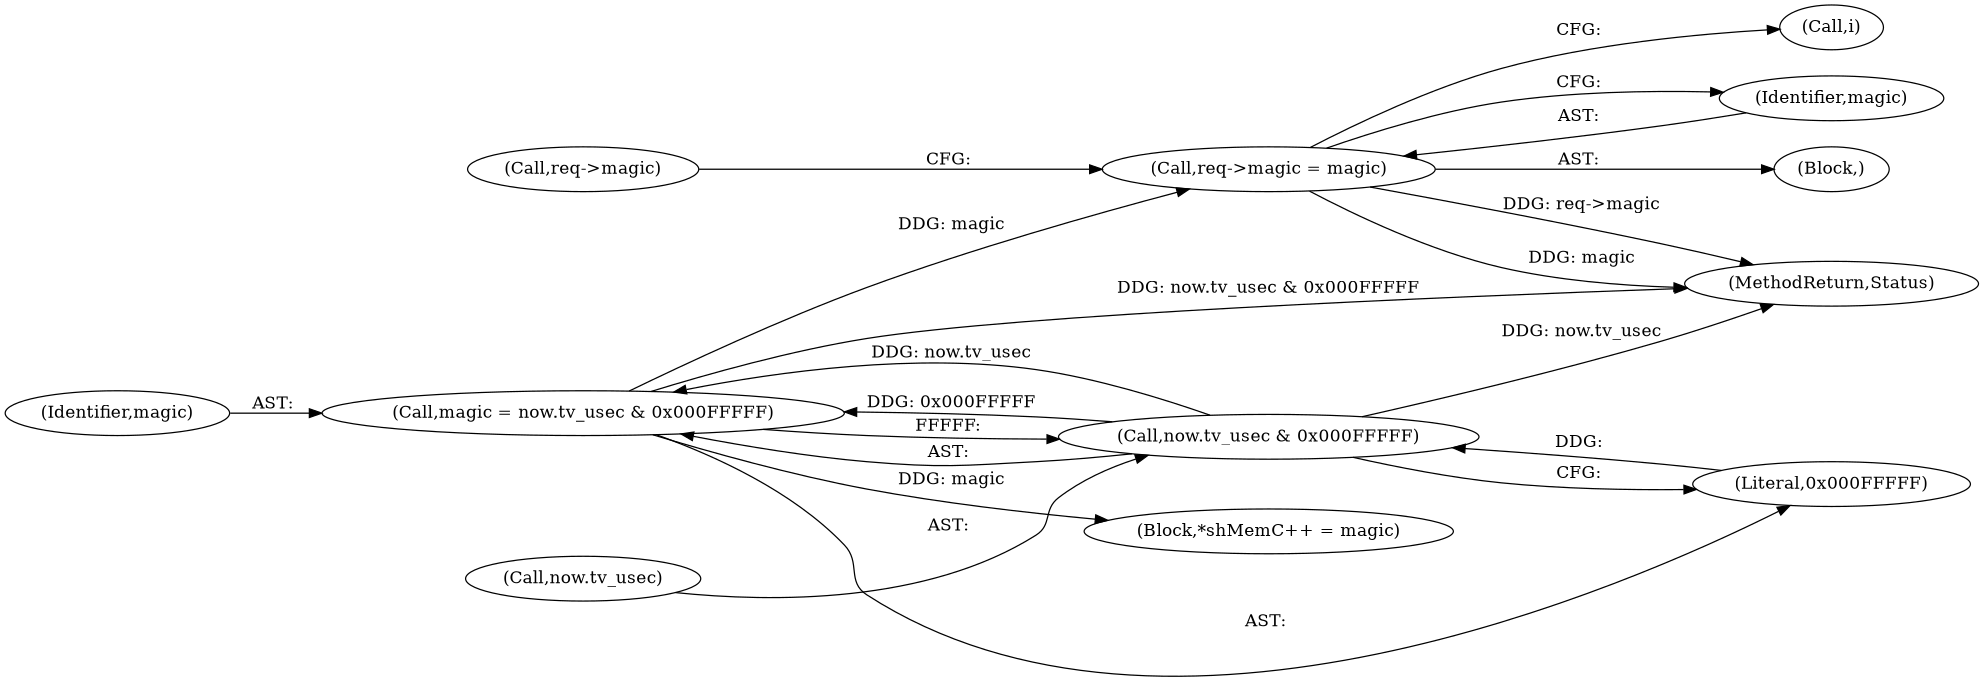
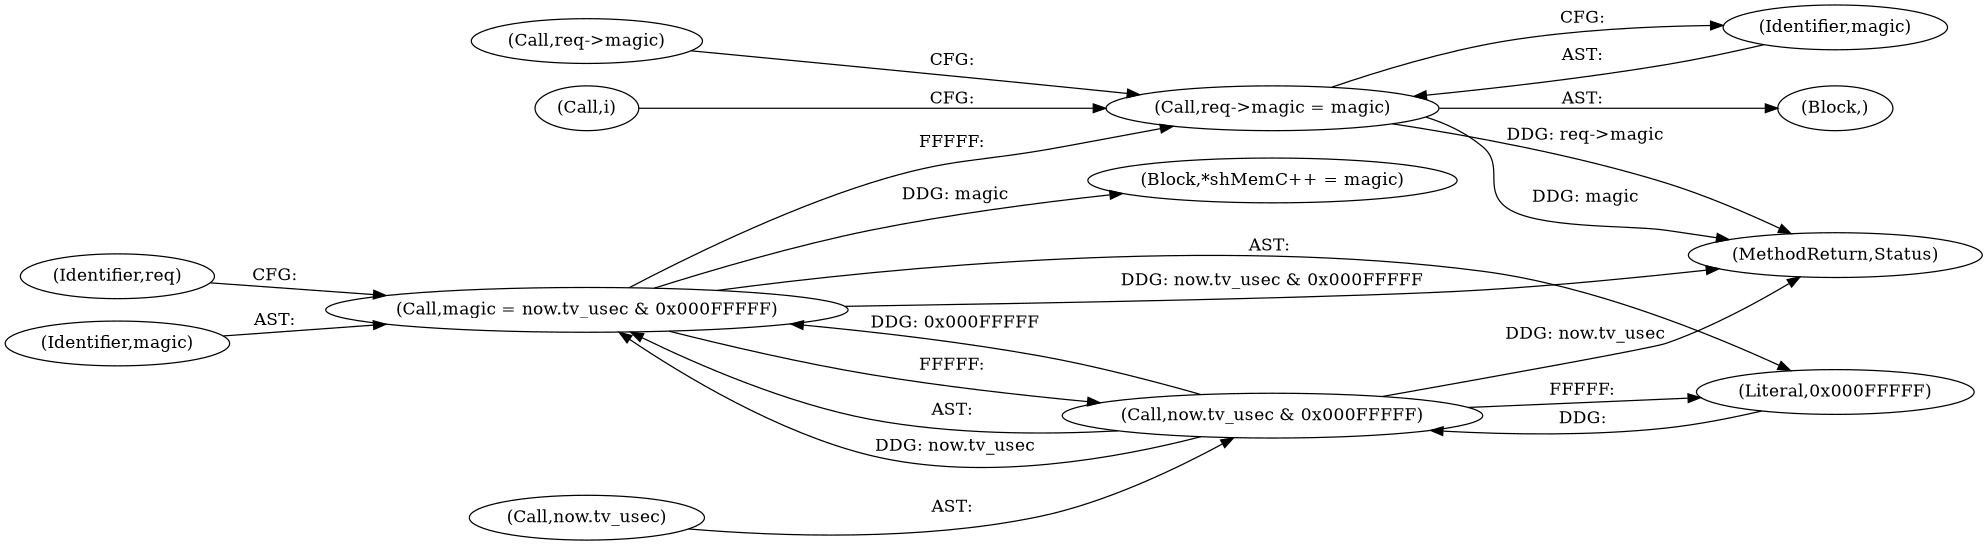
edge "(Call,req->magic = magic)" -> "(Call,i)": reversed
edge "(Call,magic = now.tv_usec & 0x000FFFFF)" -> "(Call,req->magic = magic)": label "DDG: magic" -> "FFFFF: "
node "(Identifier,req)": added
edge "(Call,now.tv_usec & 0x000FFFFF)" -> "(Literal,0x000FFFFF)": label "CFG: " -> "FFFFF: "
